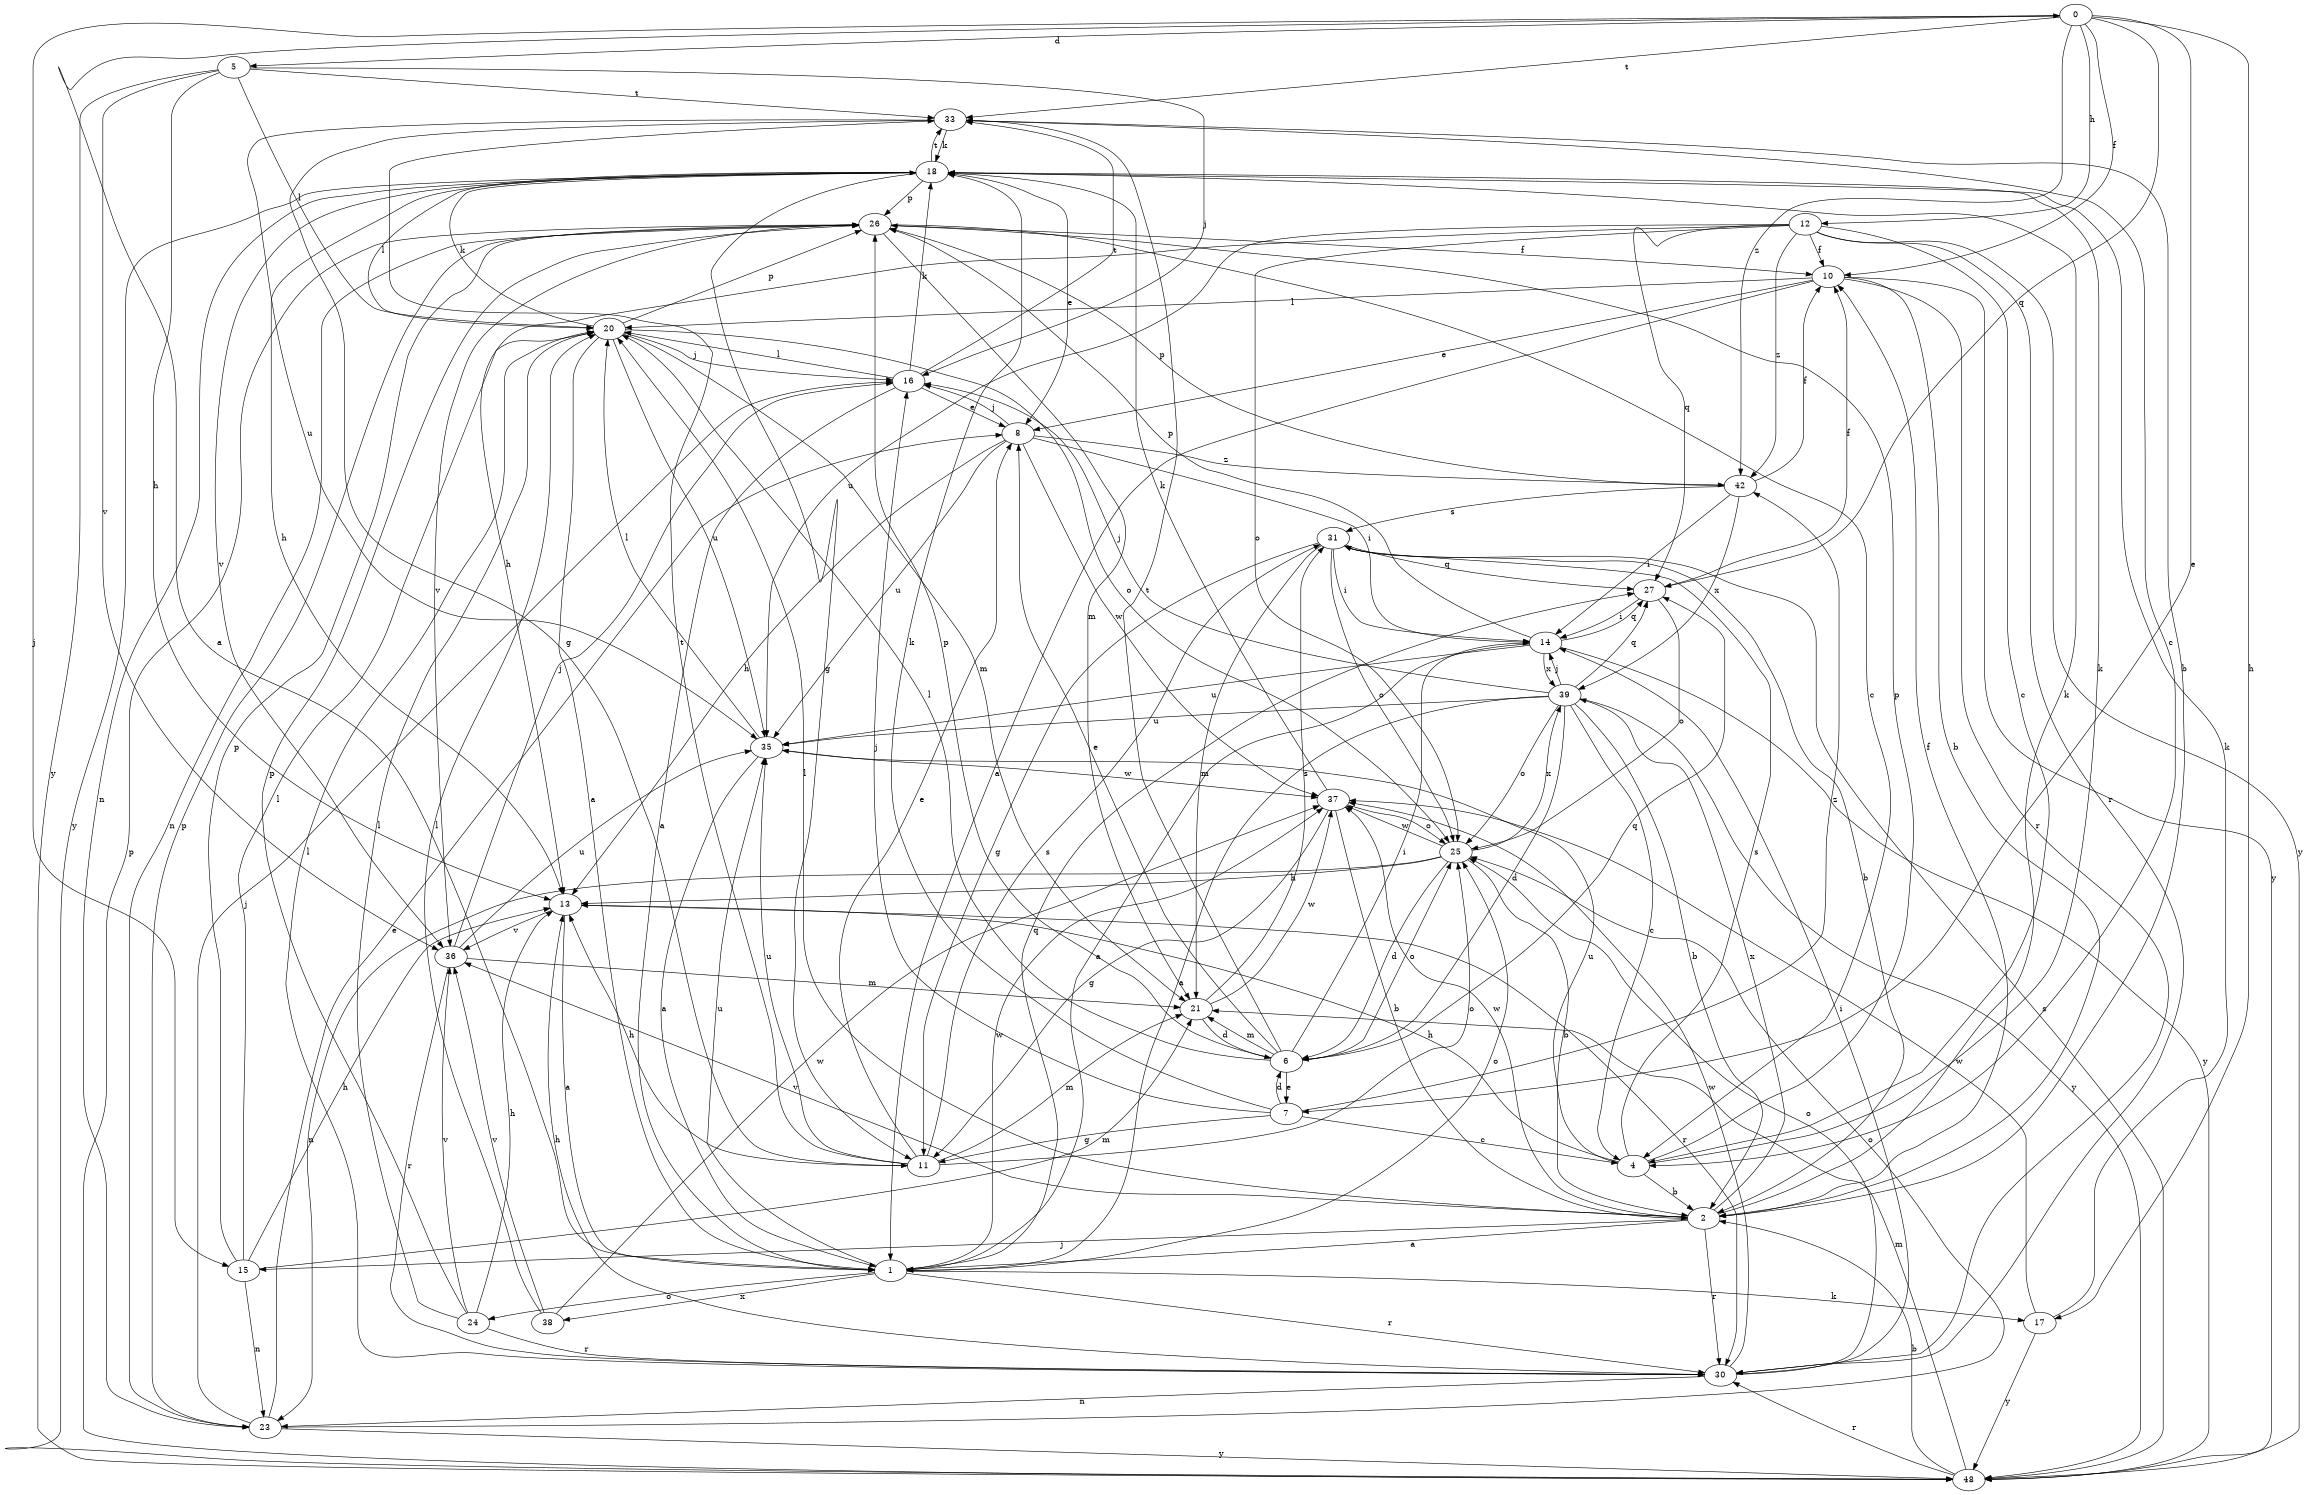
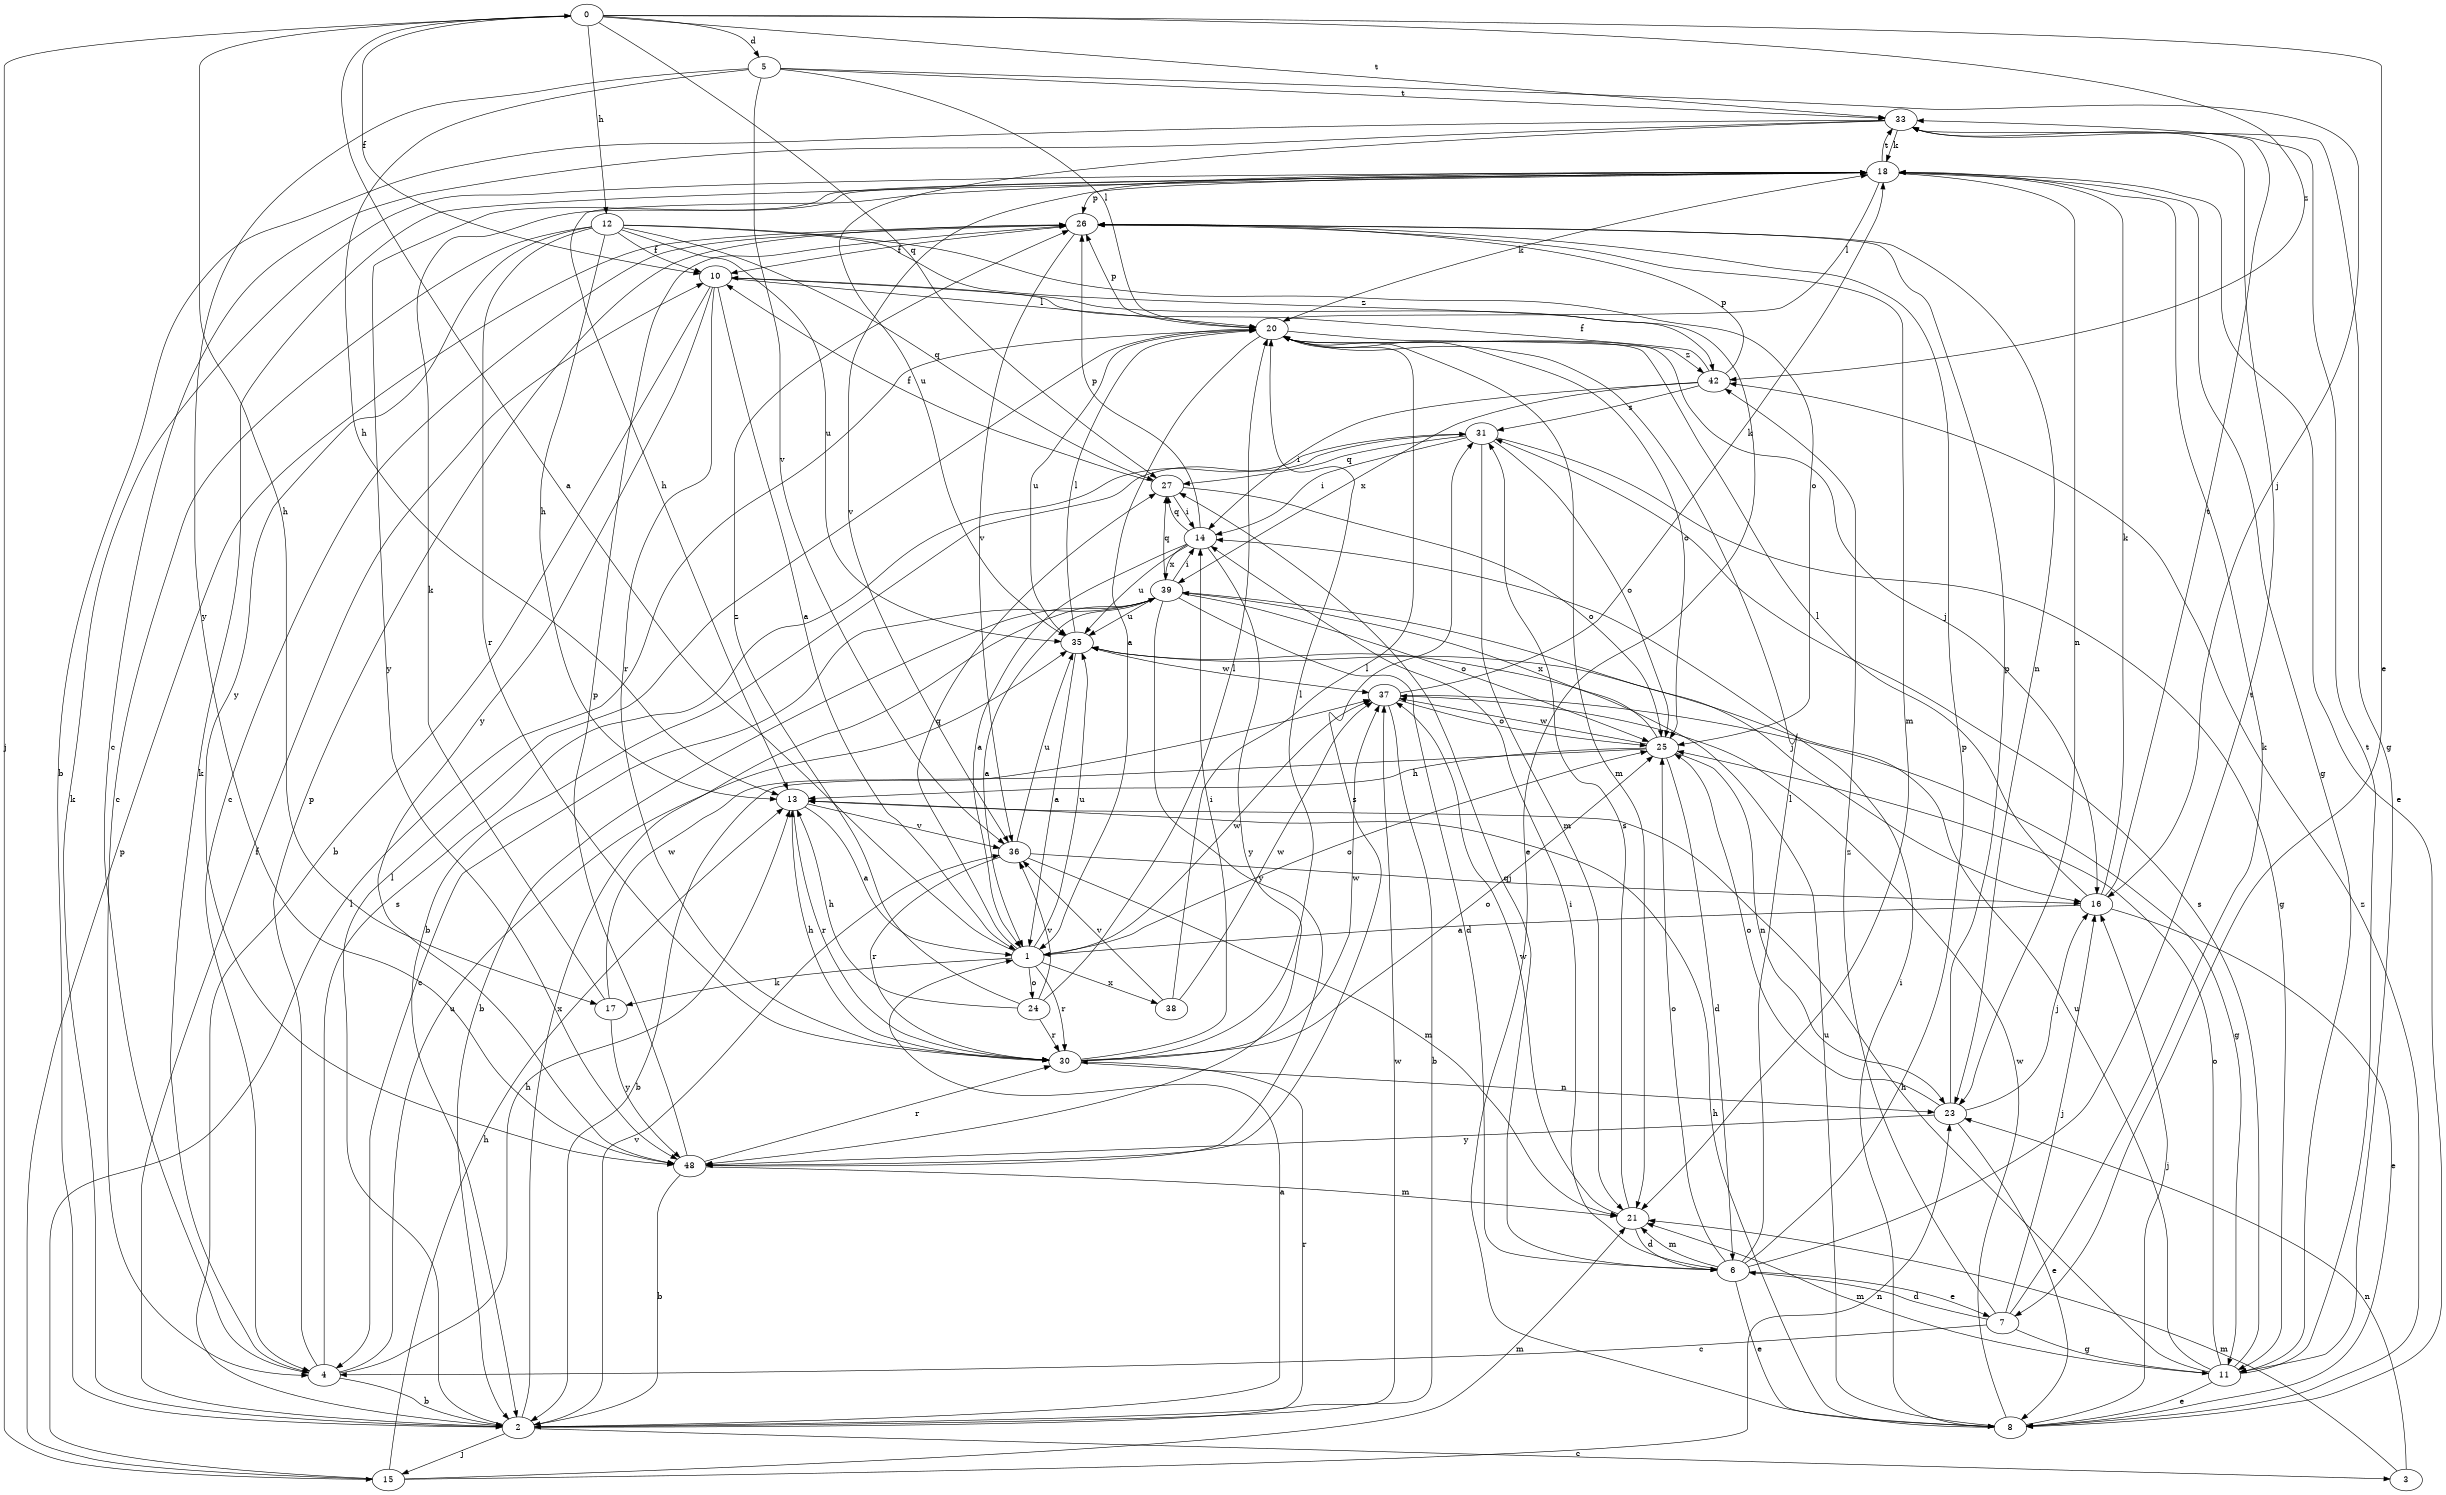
edge "20" -> "42": added, label "z"
edge "39" -> "14": label "j" -> "i"
edge "24" -> "26": label "p" -> "z"
node "3": added
